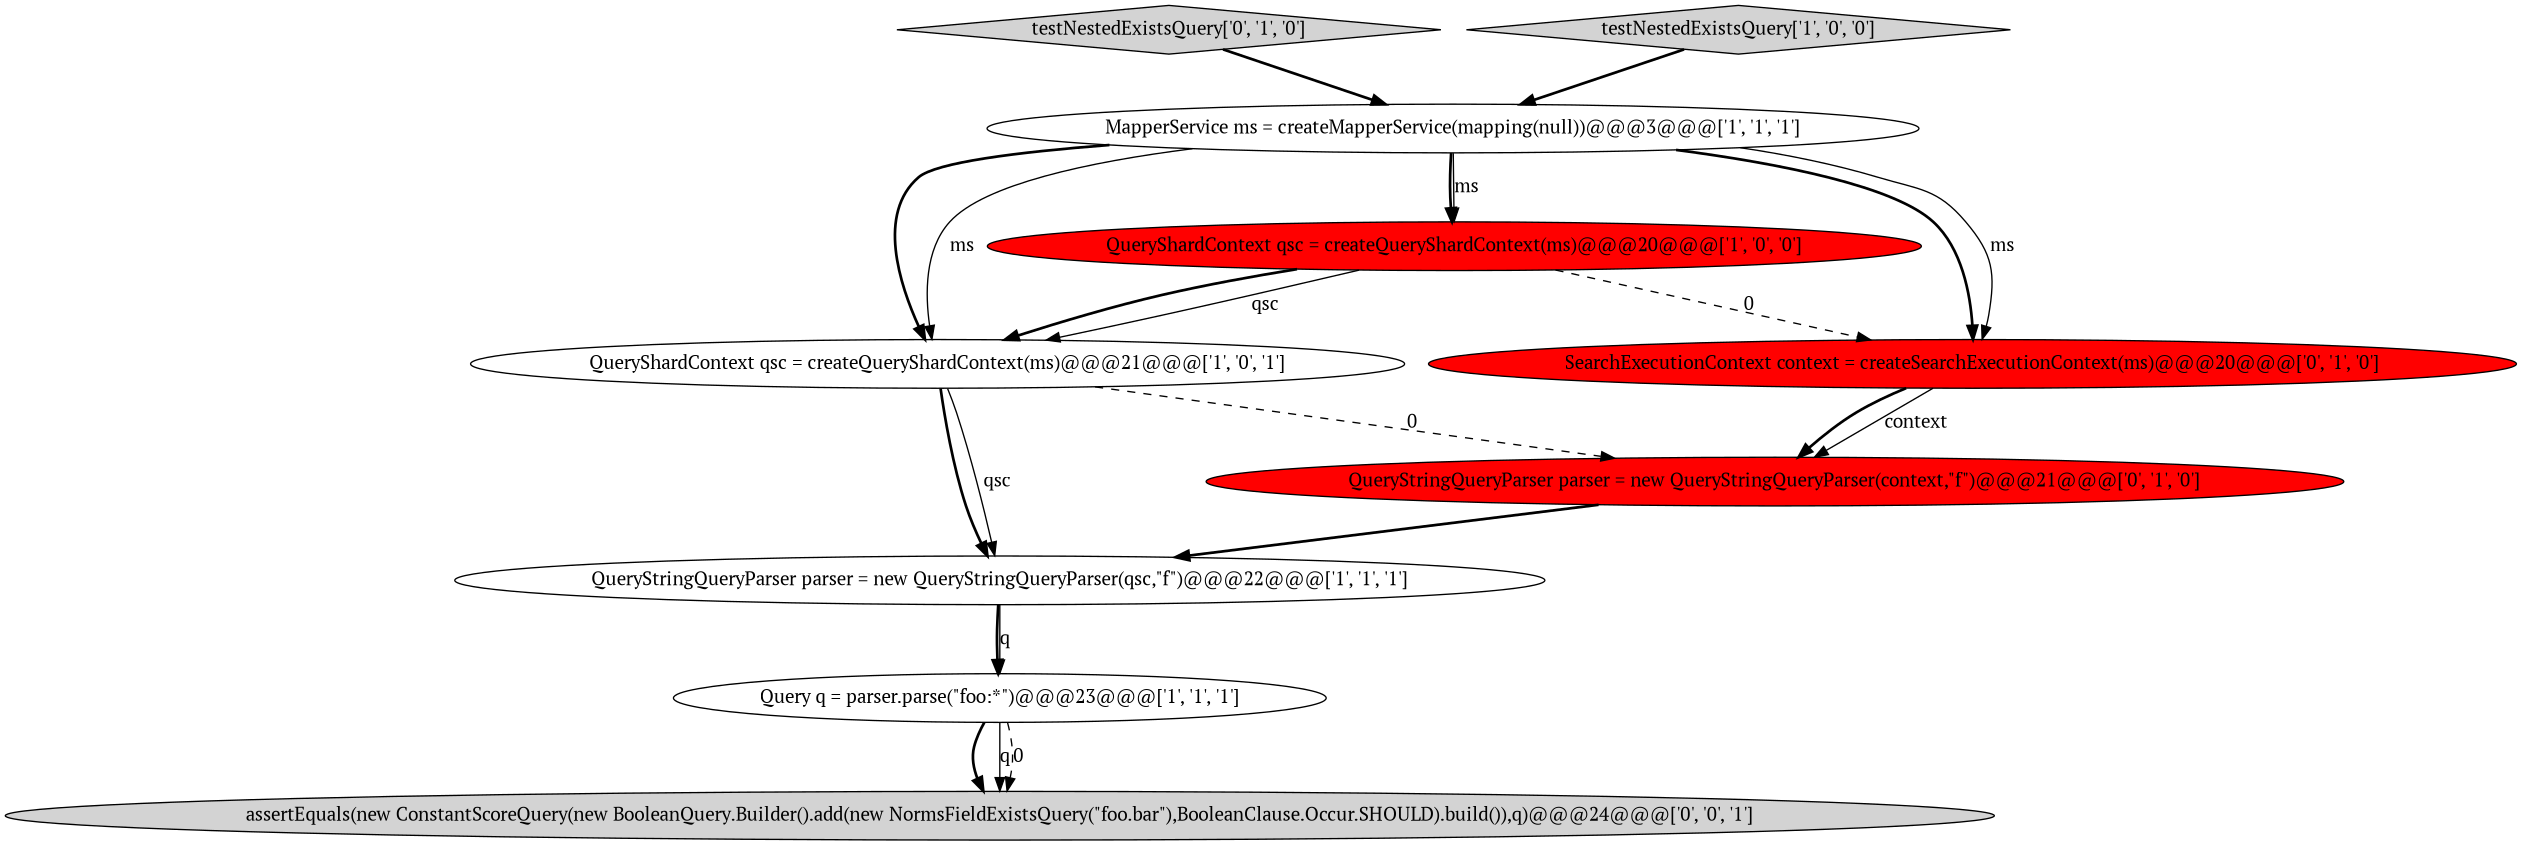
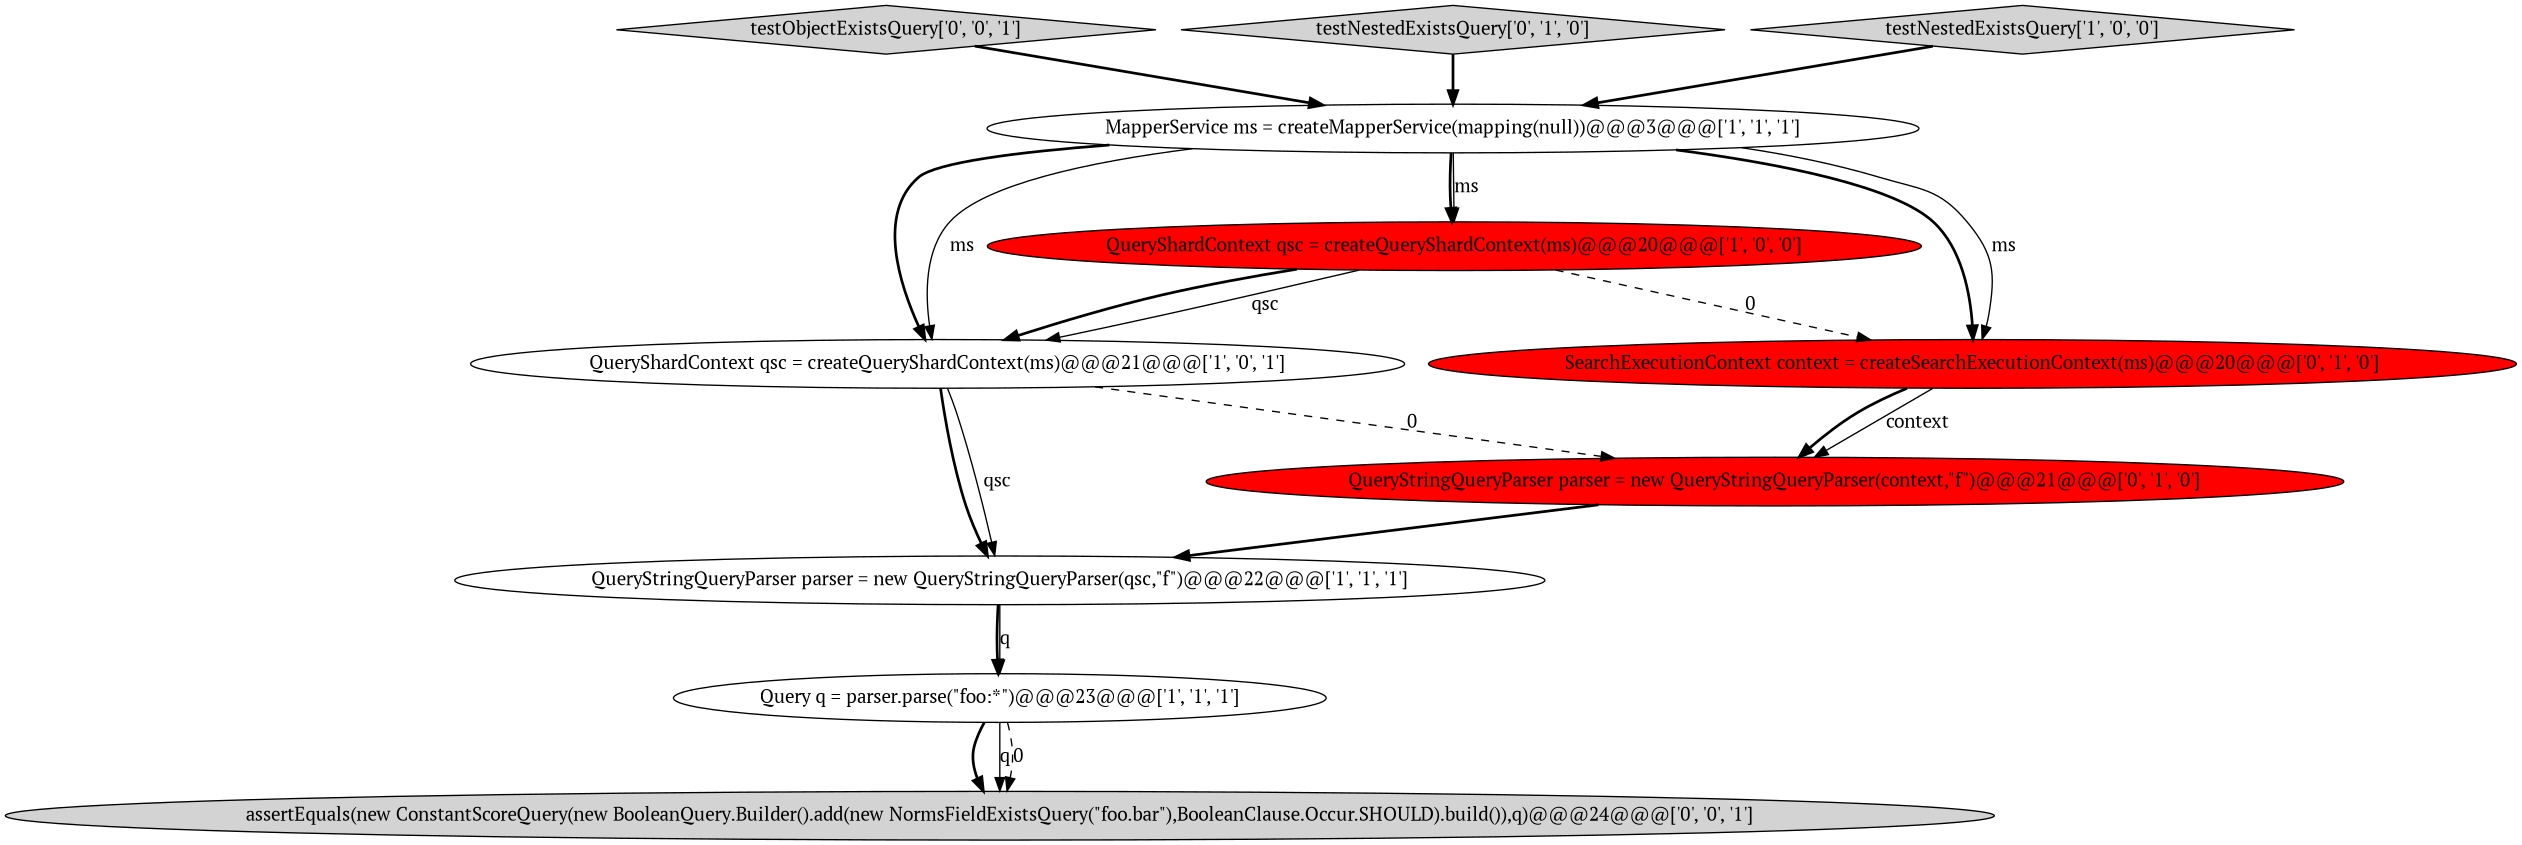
node "testObjectExistsQuery['0', '0', '1']": added
